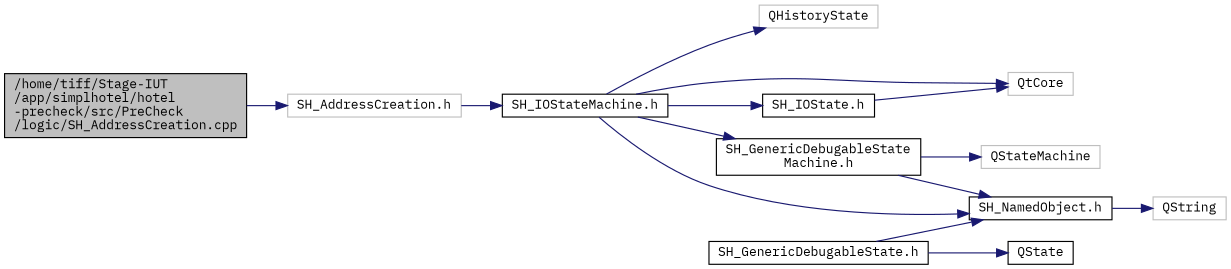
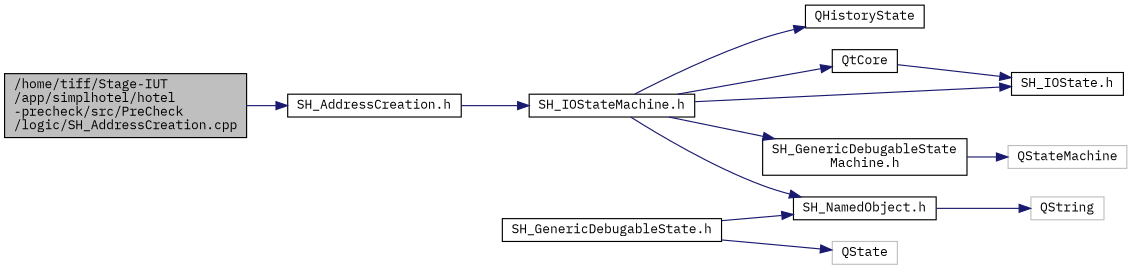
node "QHistoryState": color grey75 -> black
node "QtCore": color grey75 -> black
edge "SH_IOState.h" -> "QtCore": reversed
node "SH_AddressCreation.h": color grey75 -> black
edge "SH_GenericDebugableState Machine.h" -> "SH_NamedObject.h": removed
node "QState": color black -> grey75
